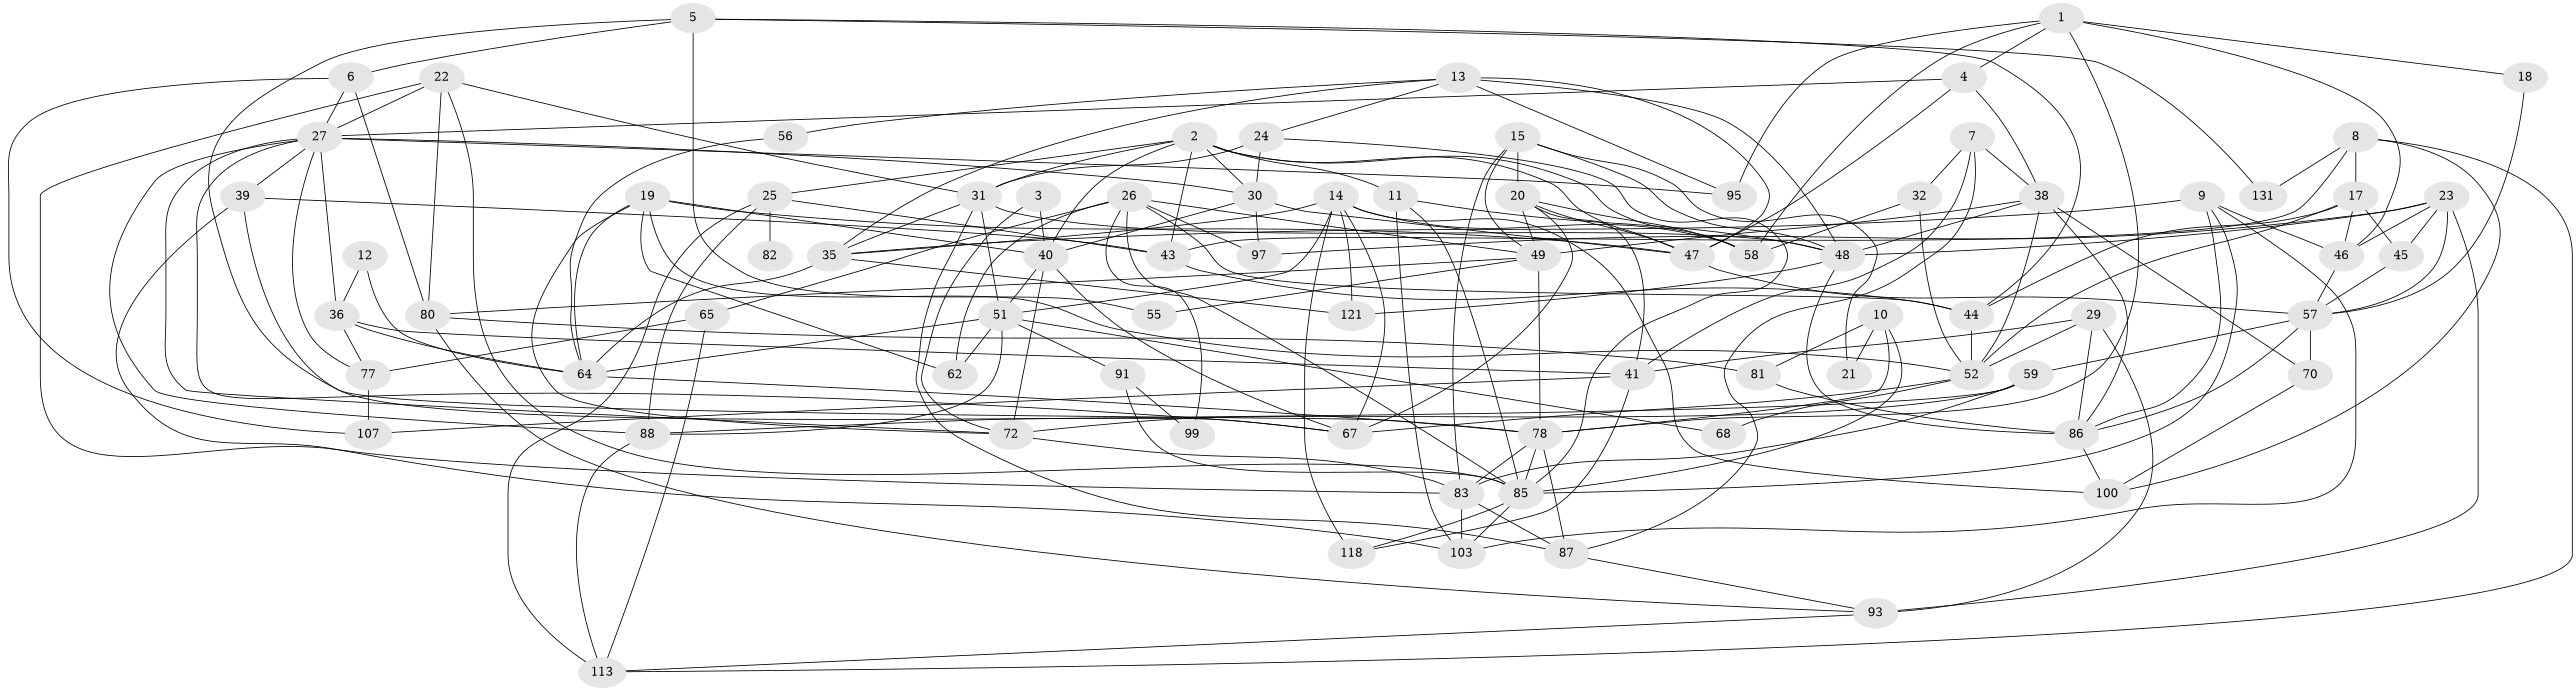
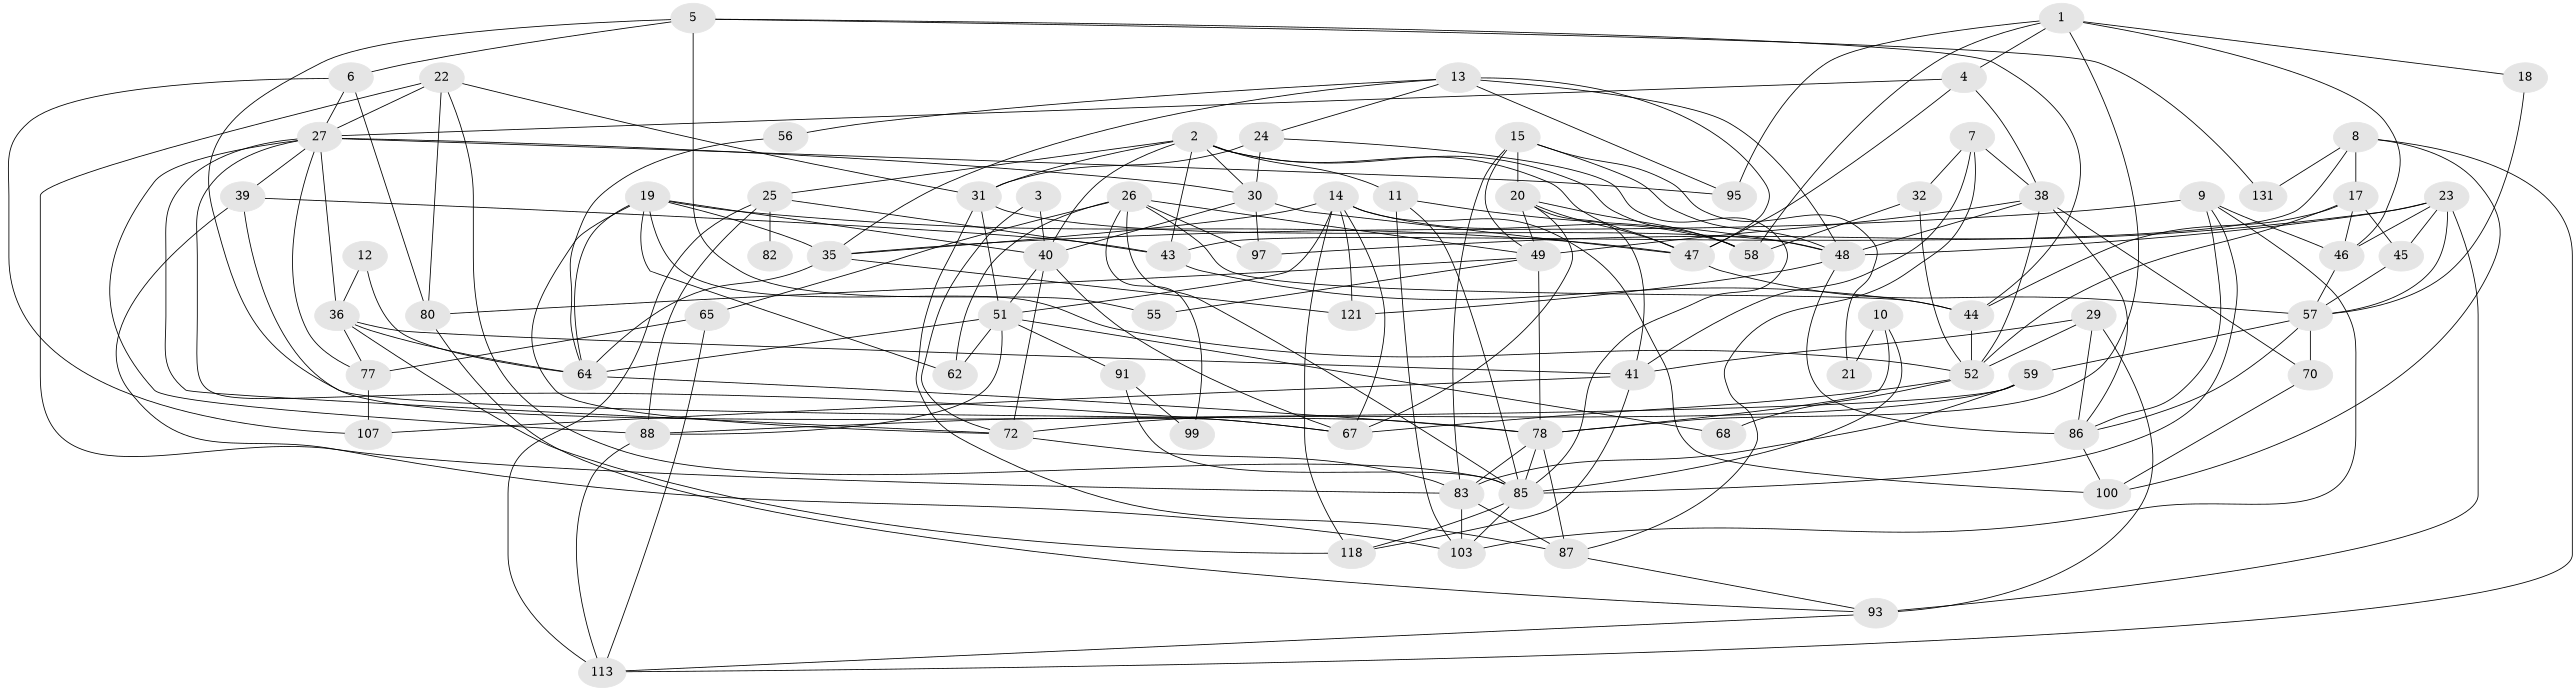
edge "31" -- "35": now "19" -- "35"
node "81": removed
edge "36" -- "118": added
